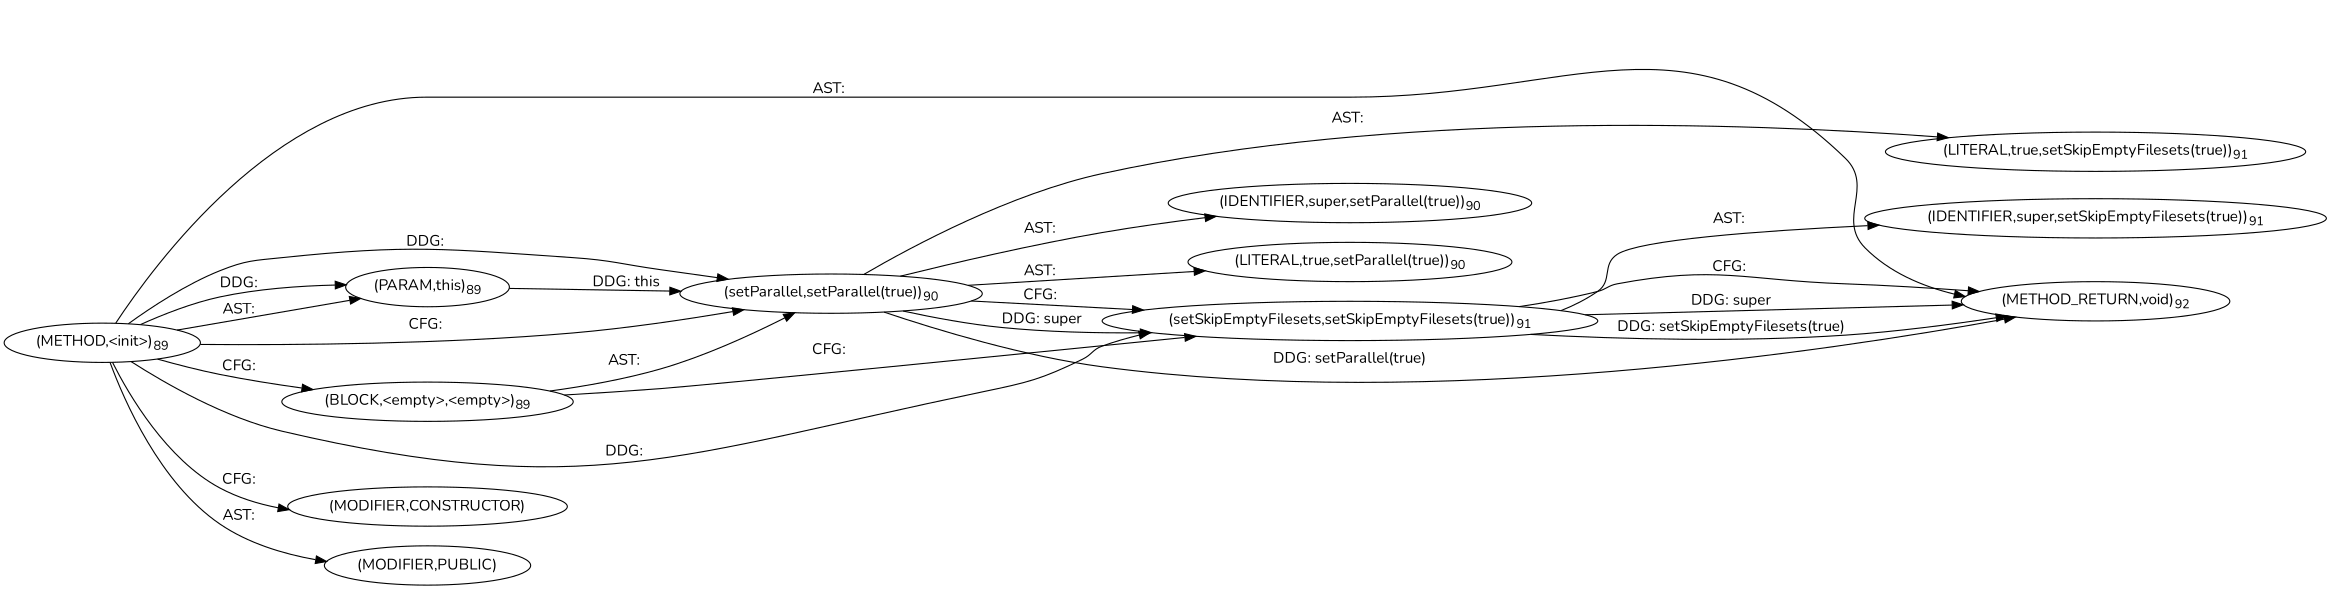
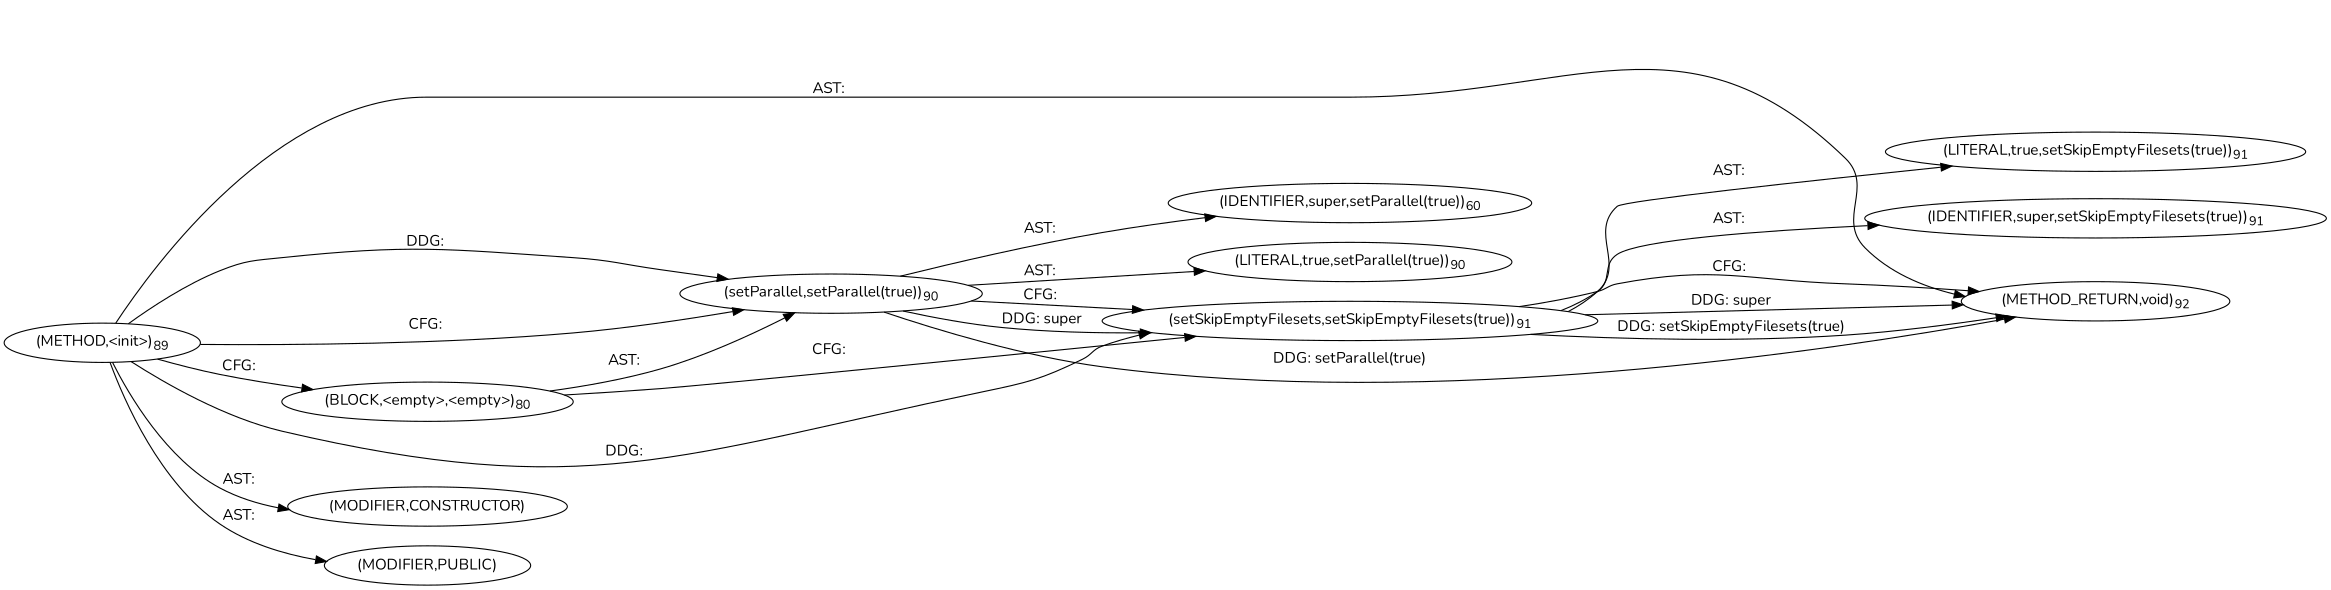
edge "(setParallel,setParallel(true))" -> "(LITERAL,true,setSkipEmptyFilesets(true))": now "(setSkipEmptyFilesets,setSkipEmptyFilesets(true))" -> "(LITERAL,true,setSkipEmptyFilesets(true))"
node "(IDENTIFIER,super,setParallel(true))": text "90" -> "60"
node "(PARAM,this)": removed
node "(BLOCK,<empty>,<empty>)": text "89" -> "80"
edge "(METHOD,<init>)" -> "(MODIFIER,CONSTRUCTOR)": label "CFG: " -> "AST: "
